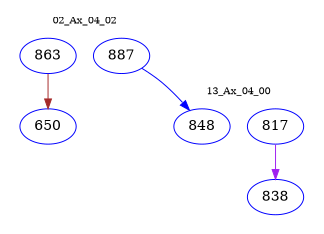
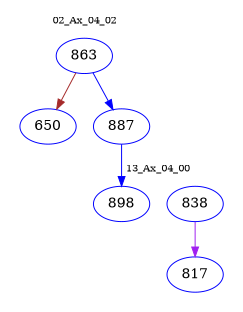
edge "863" -> "887": added
node "848": label "848" -> "898"
edge "817" -> "838": reversed
